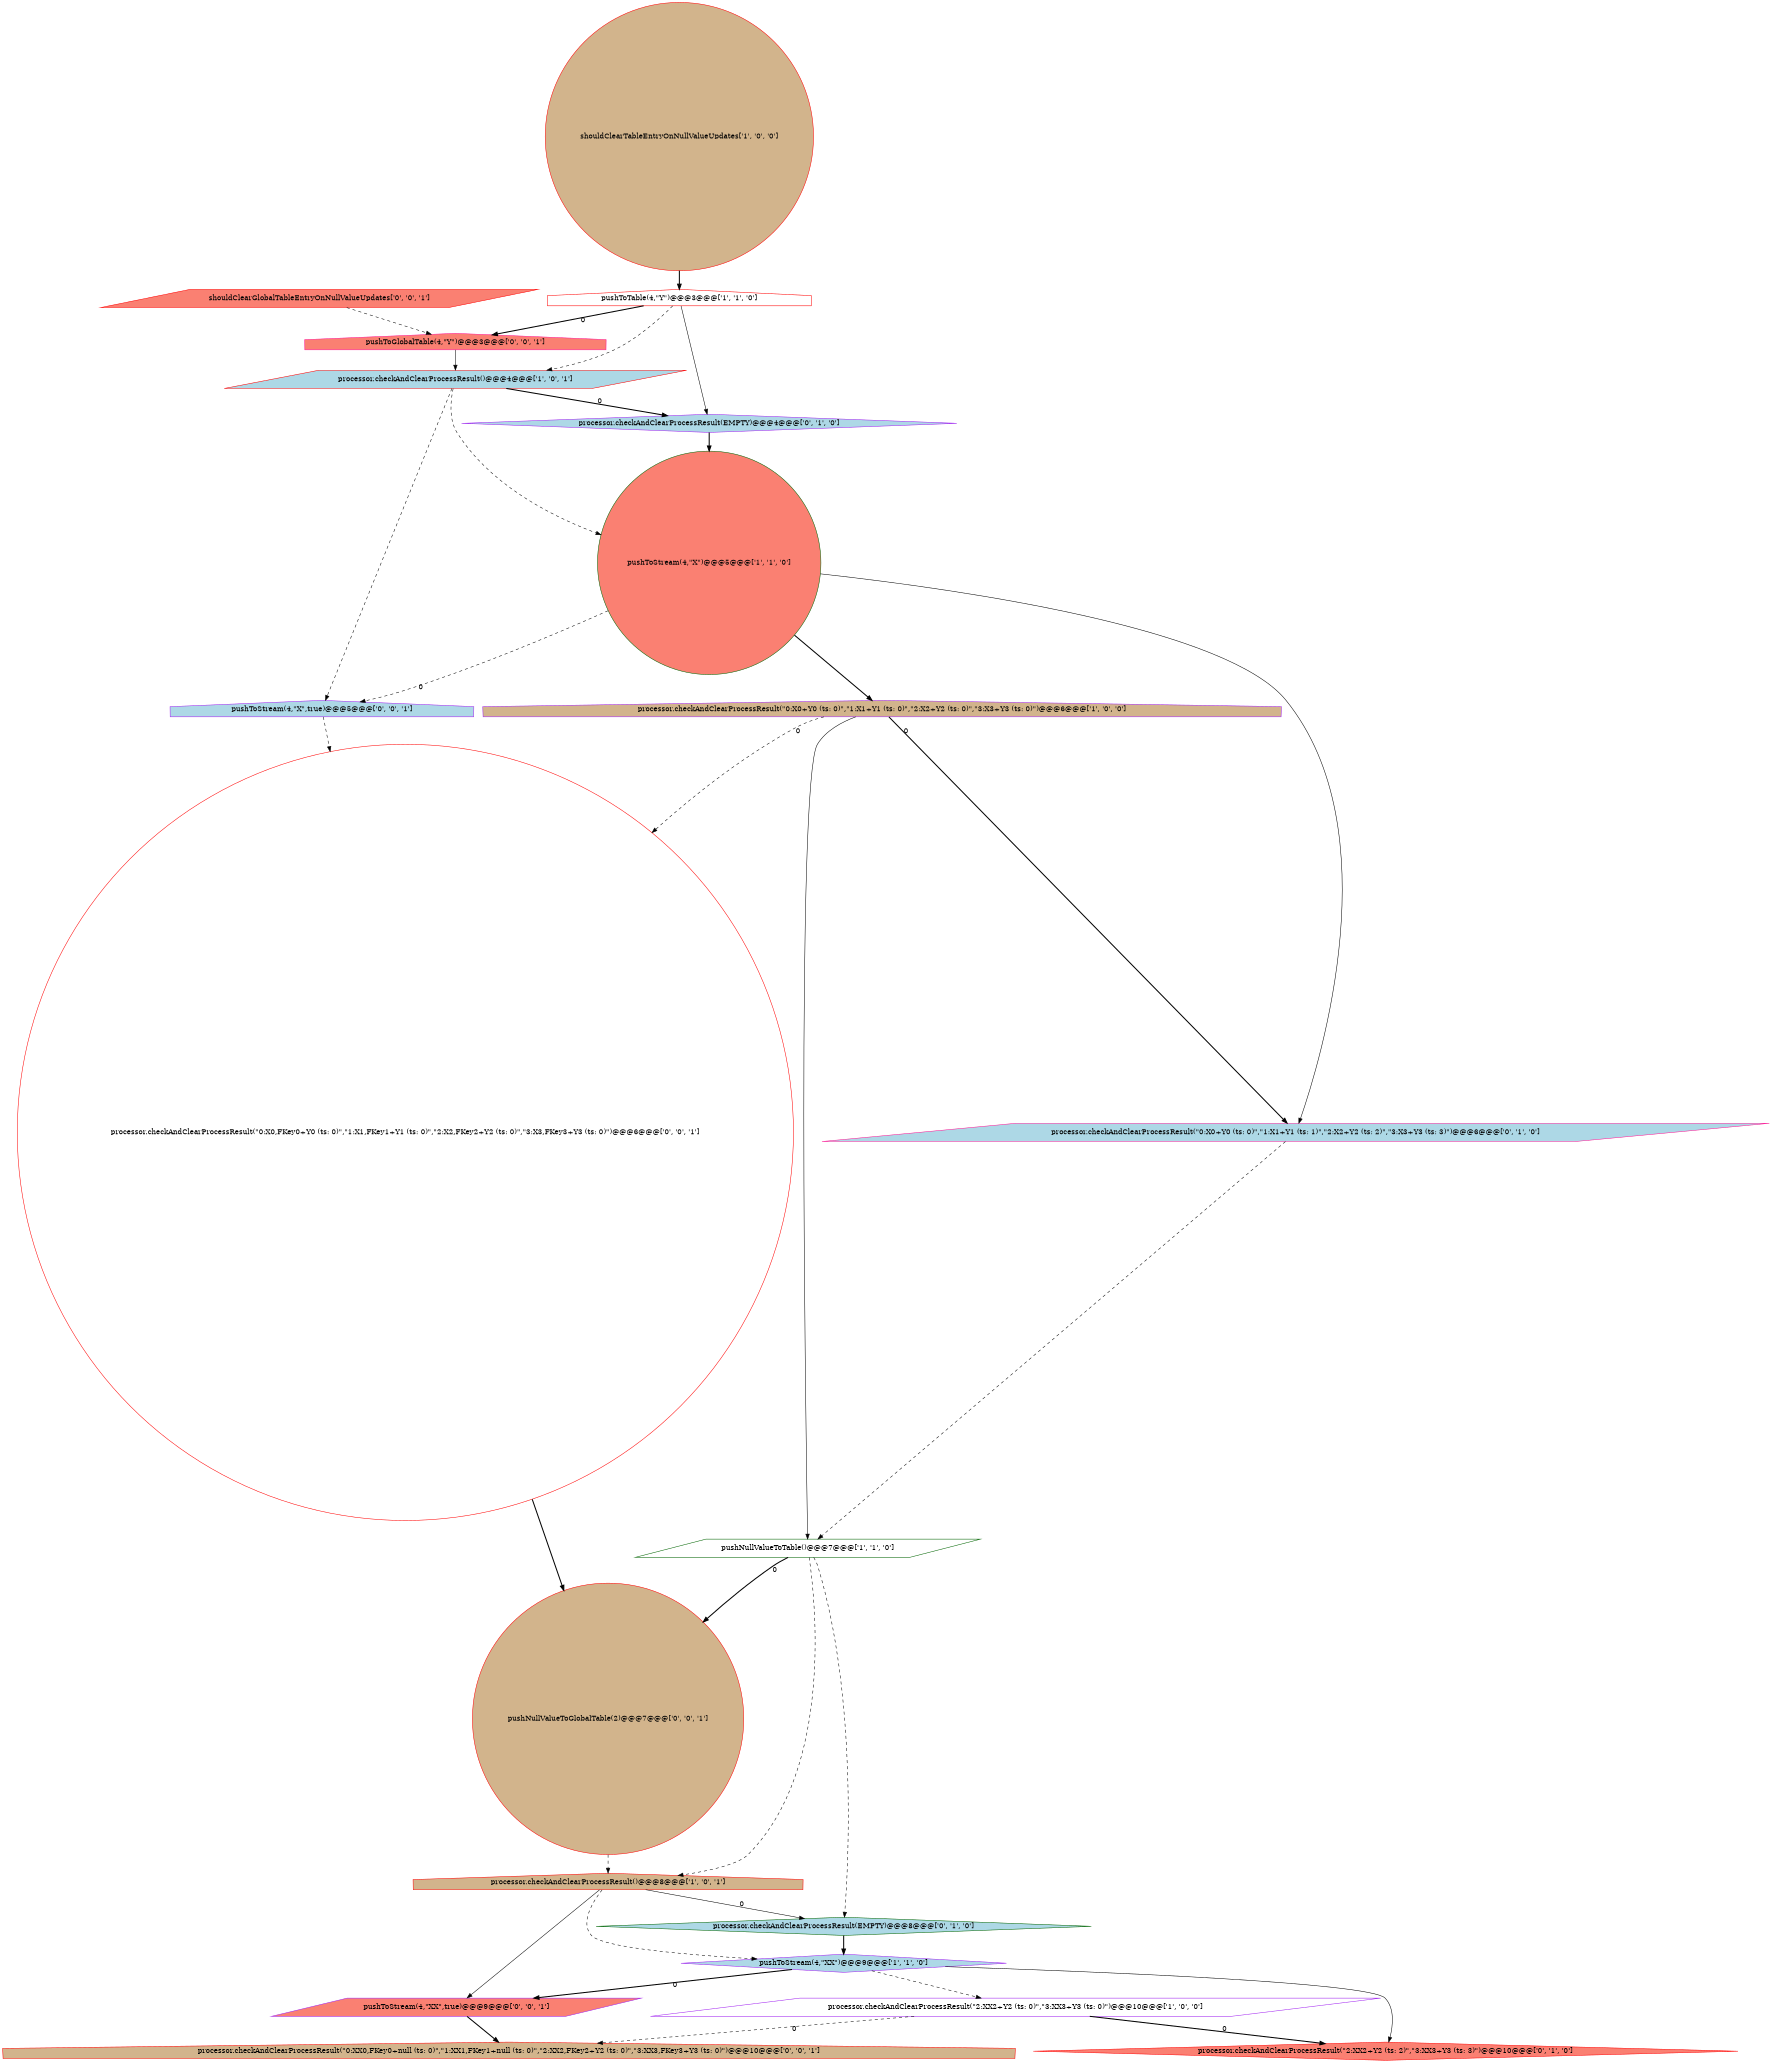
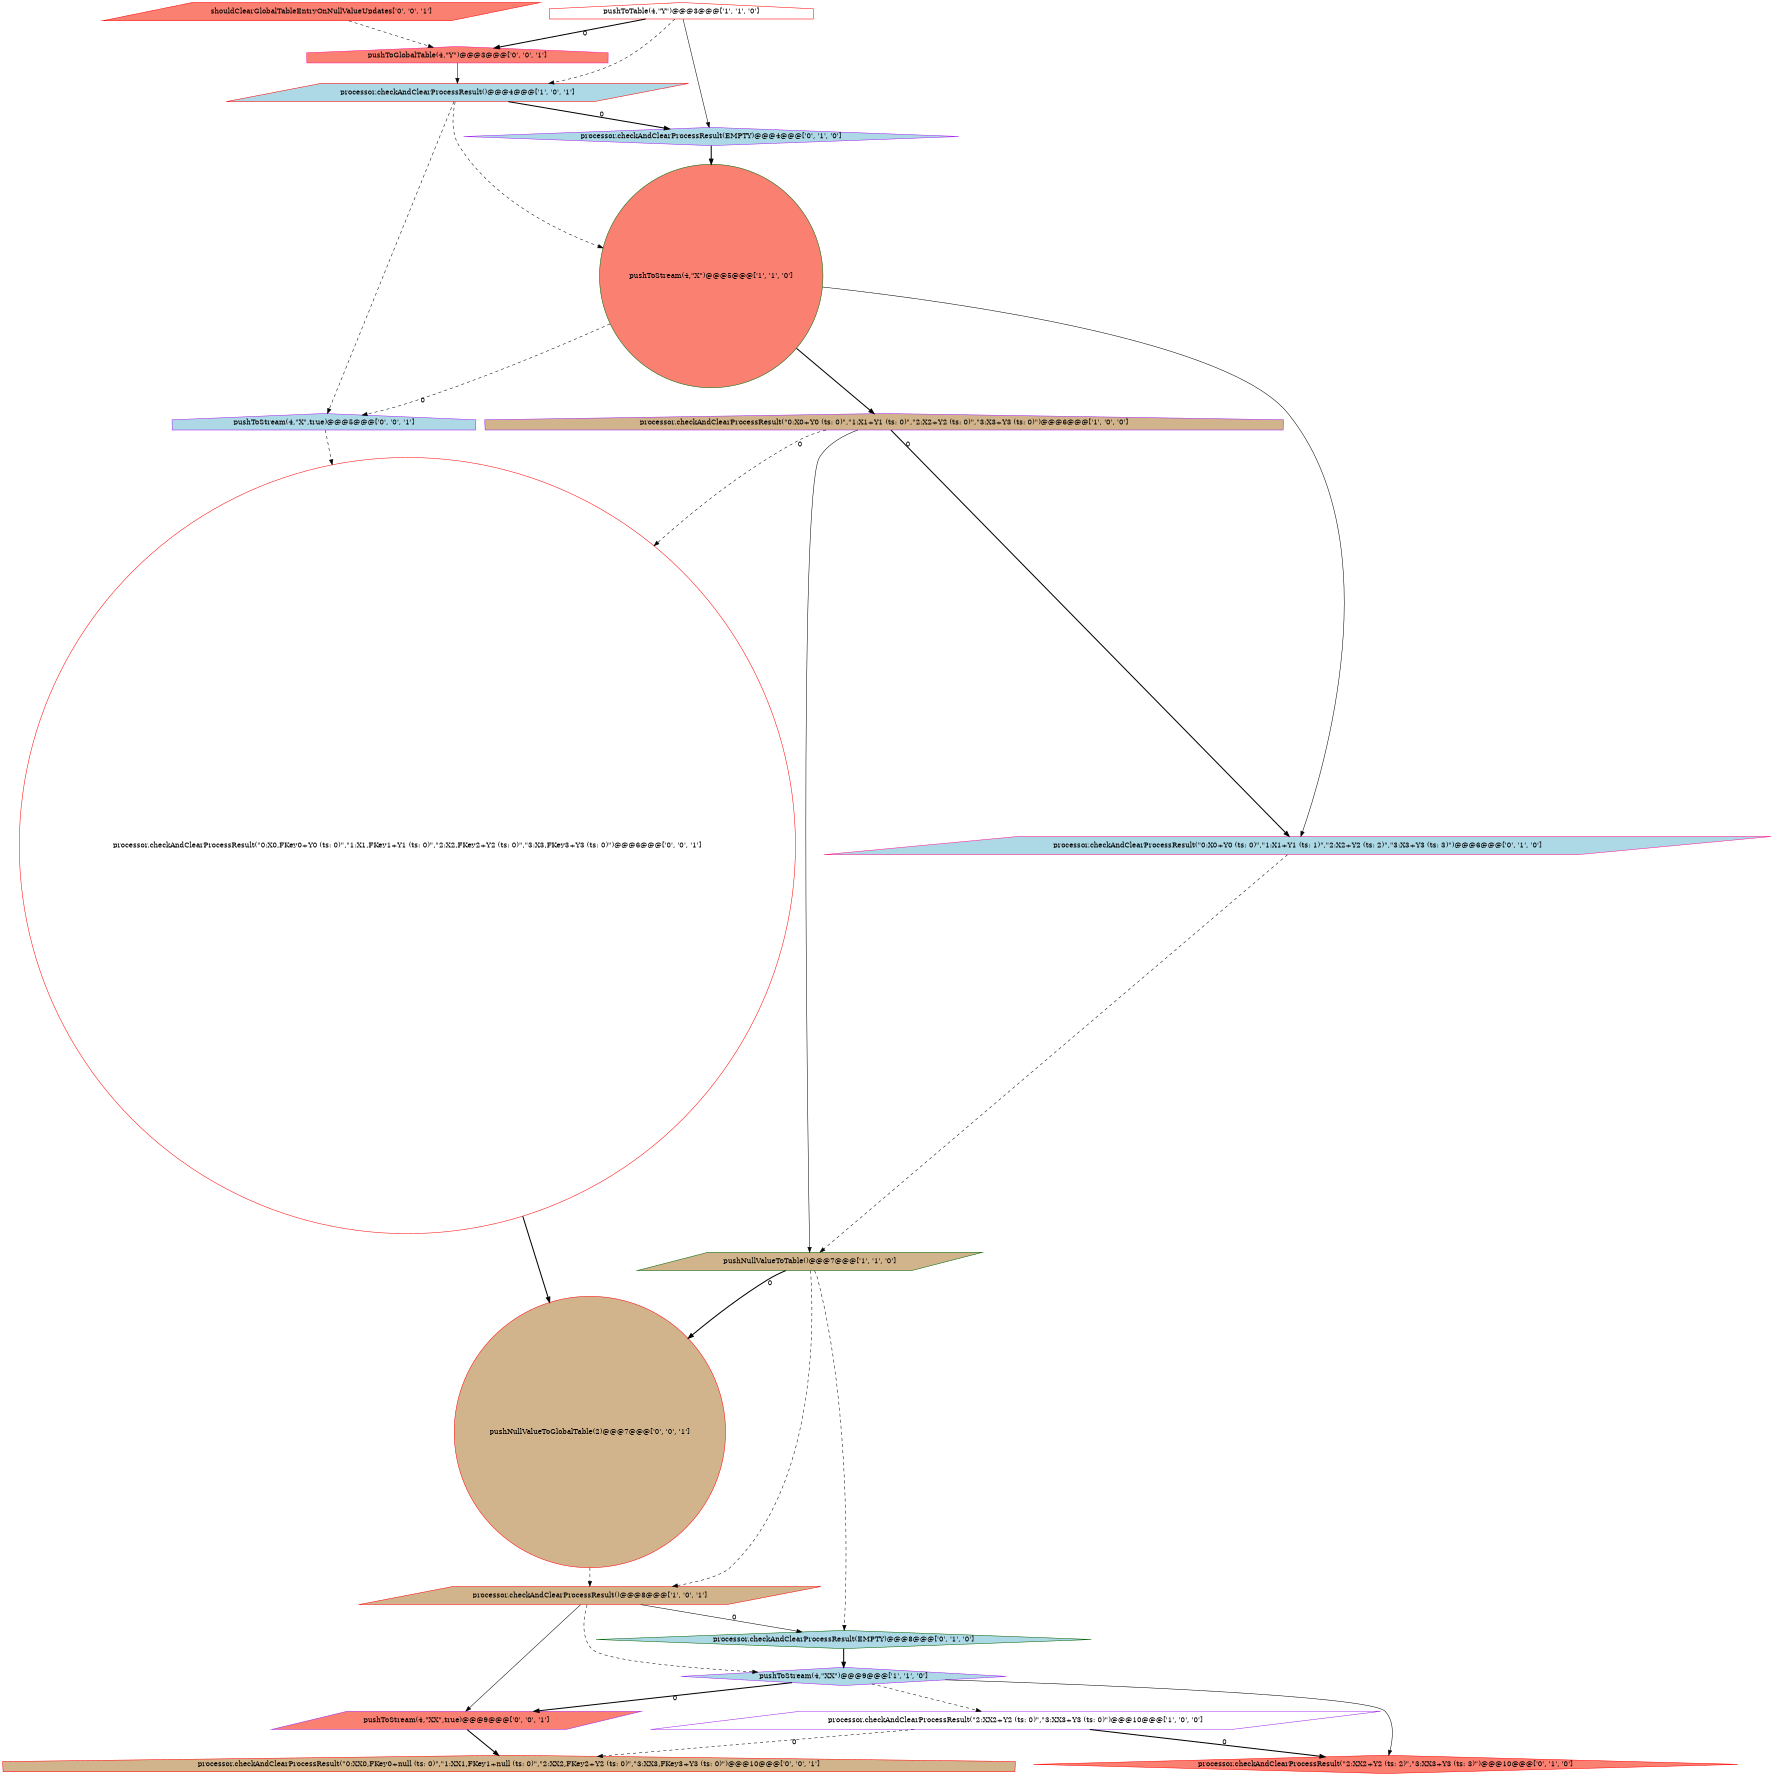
node "shouldClearTableEntryOnNullValueUpdates['1', '0', '0']": removed
node "pushNullValueToTable()@@@7@@@['1', '1', '0']": fillcolor white -> tan
node "processor.checkAndClearProcessResult()@@@8@@@['1', '0', '1']": shape house -> parallelogram
